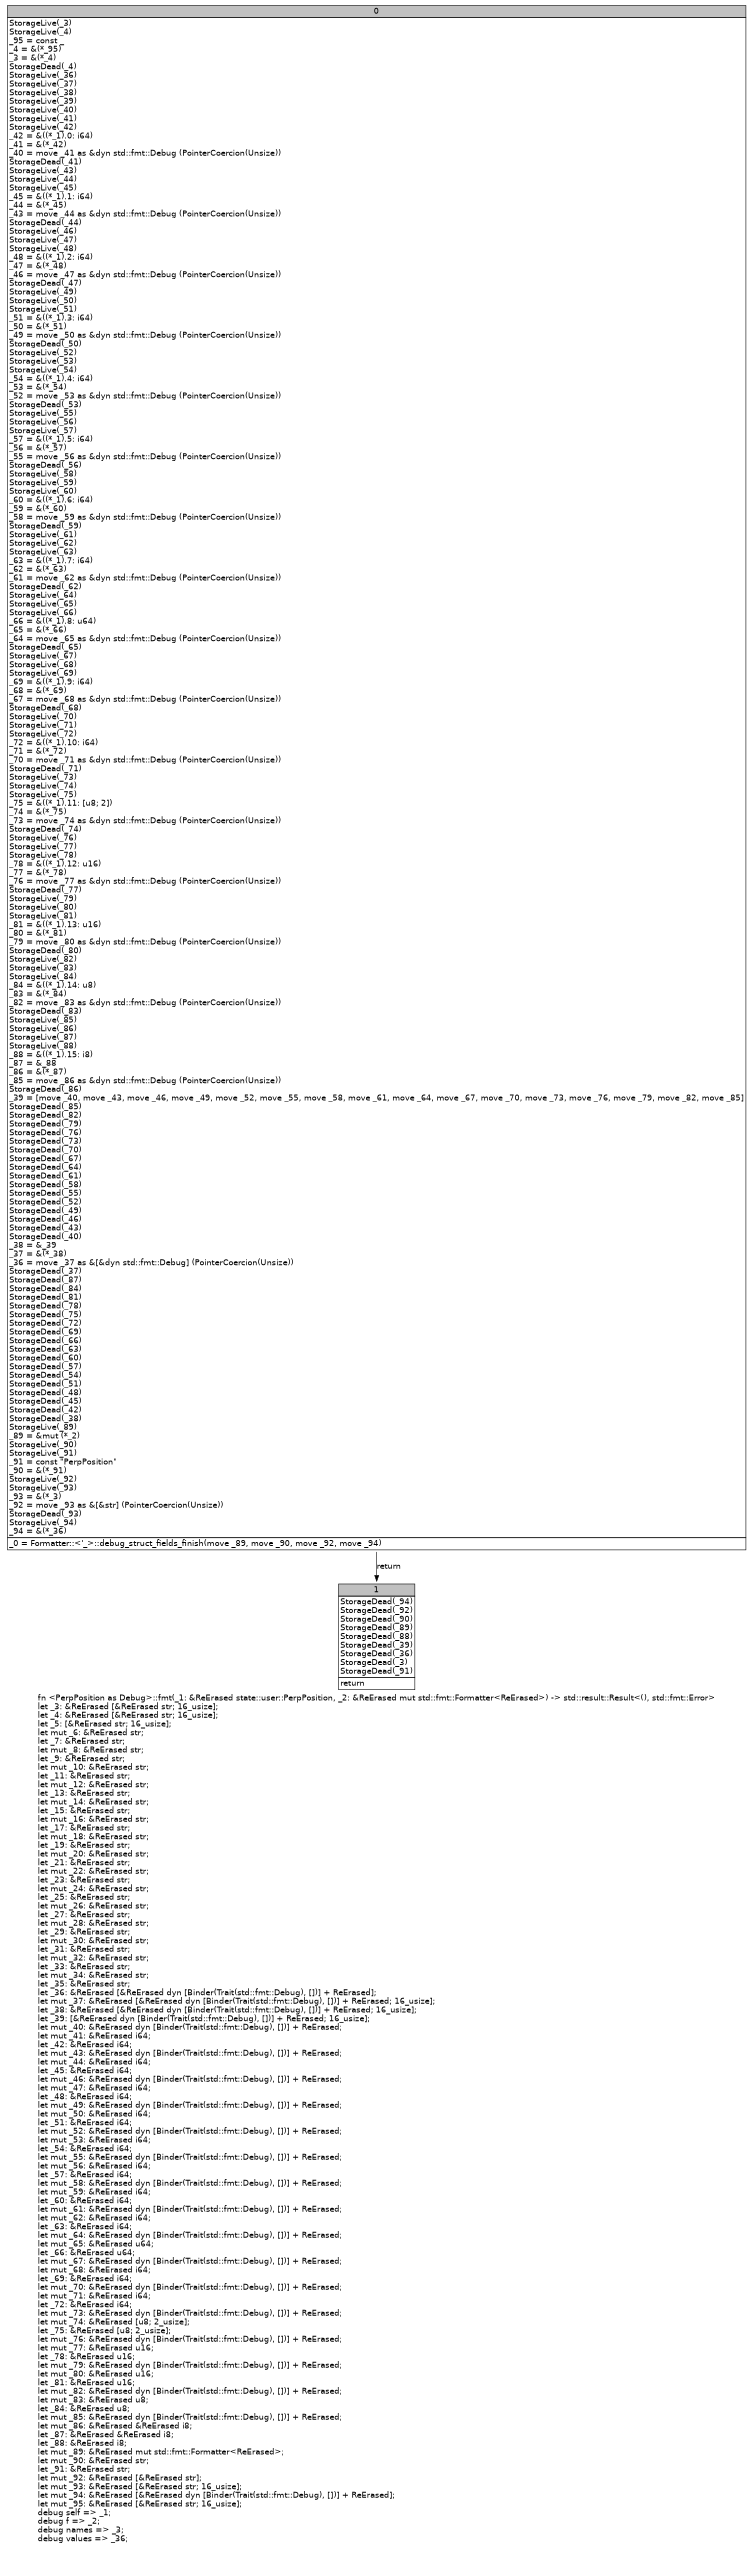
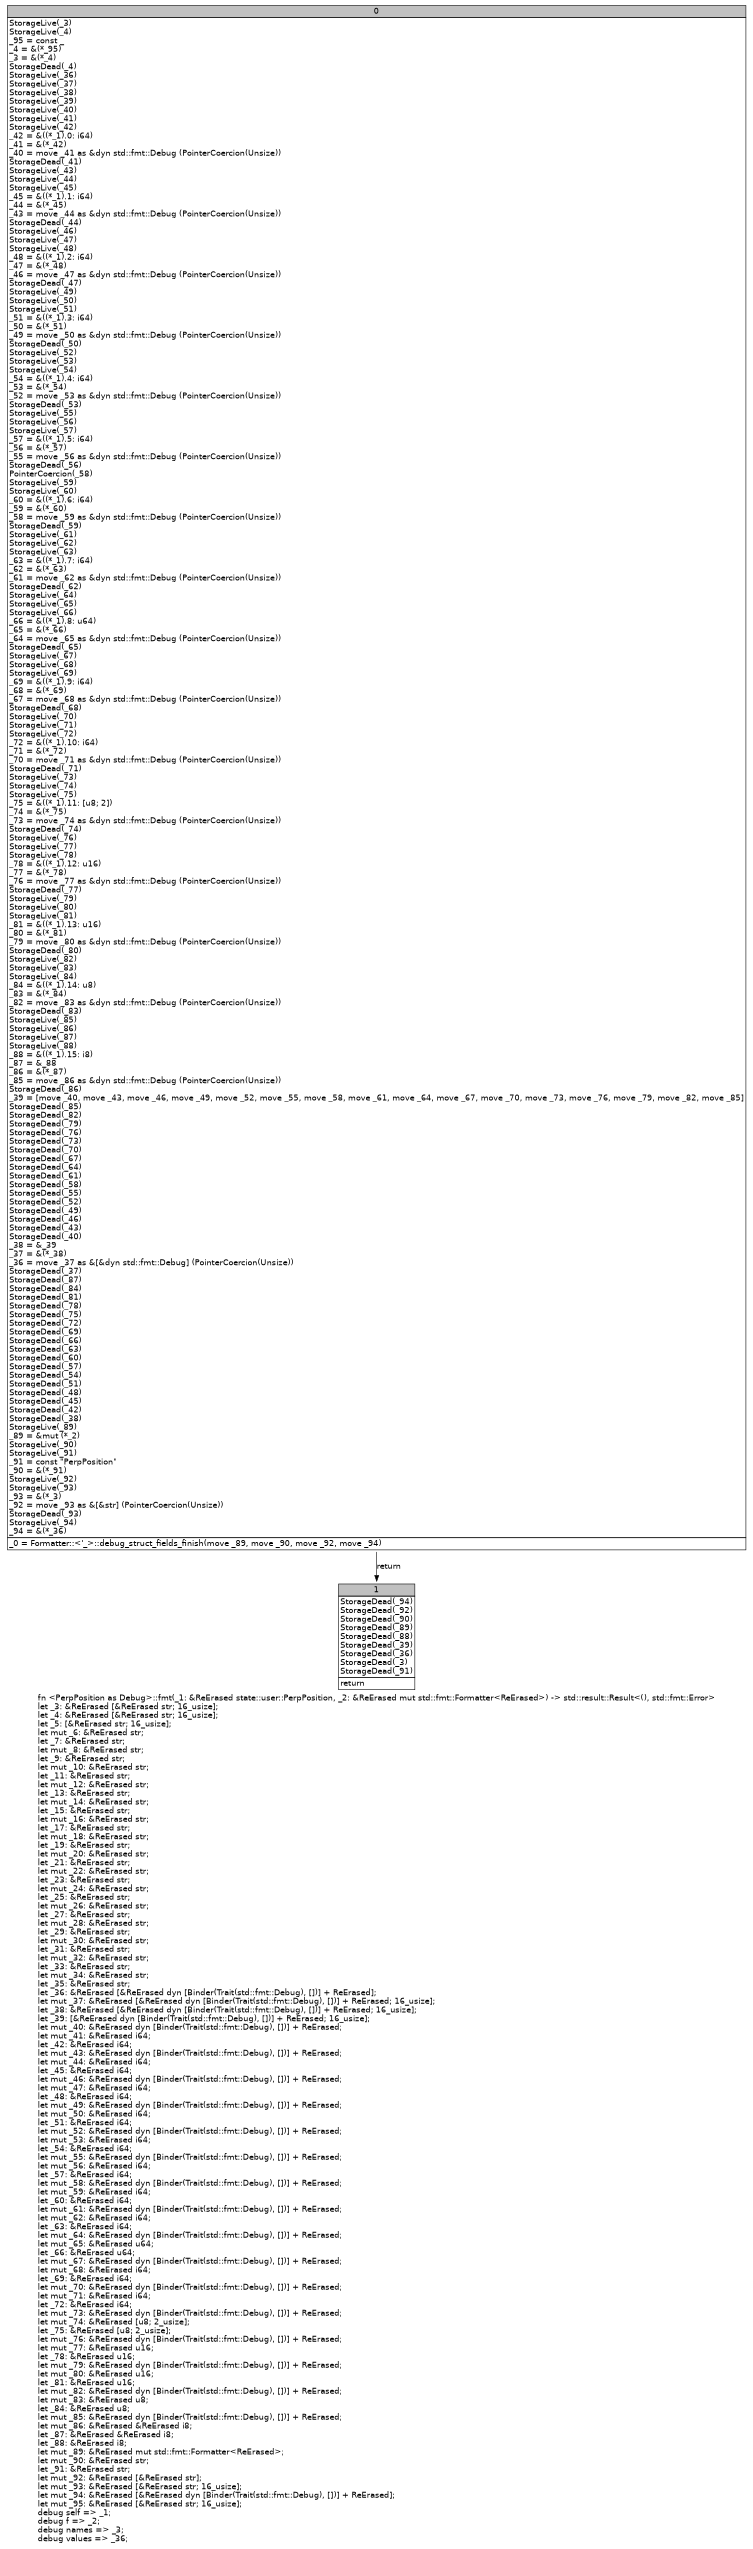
node "0": text "StorageLive(_58)" -> "PointerCoercion(_58)"
